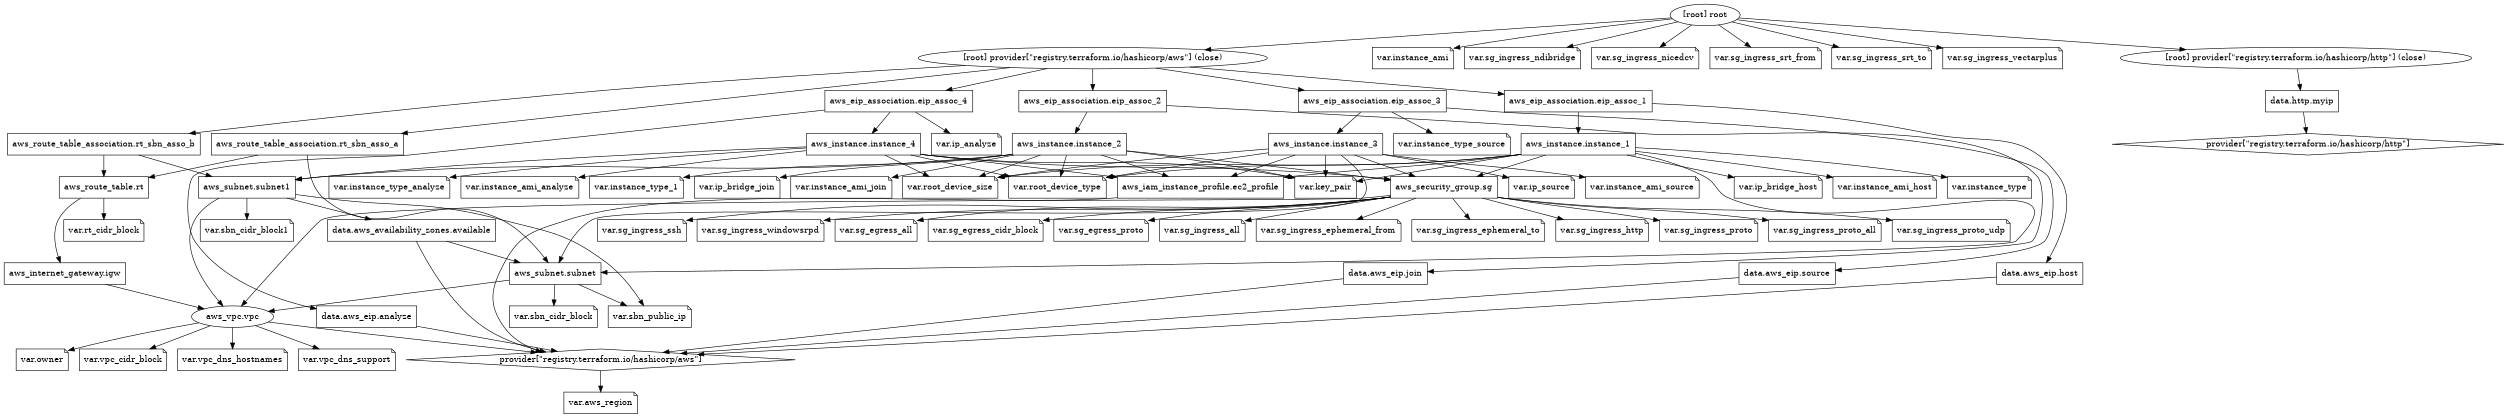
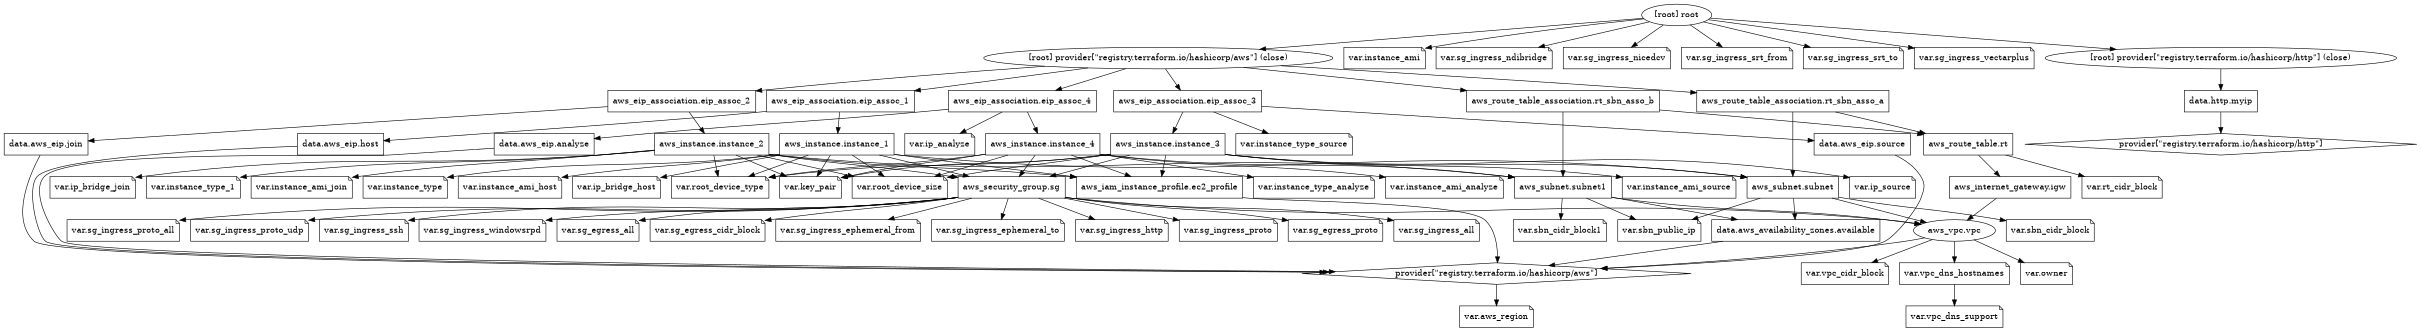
edge "data.aws_availability_zones.available" -> "aws_subnet.subnet": reversed
edge "aws_vpc.vpc" -> "var.vpc_dns_support": now "var.vpc_dns_hostnames" -> "var.vpc_dns_support"
